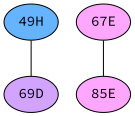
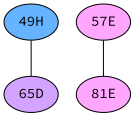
node "67E": label "67E" -> "57E"
node "69D": label "69D" -> "65D"
node "85E": label "85E" -> "81E"
